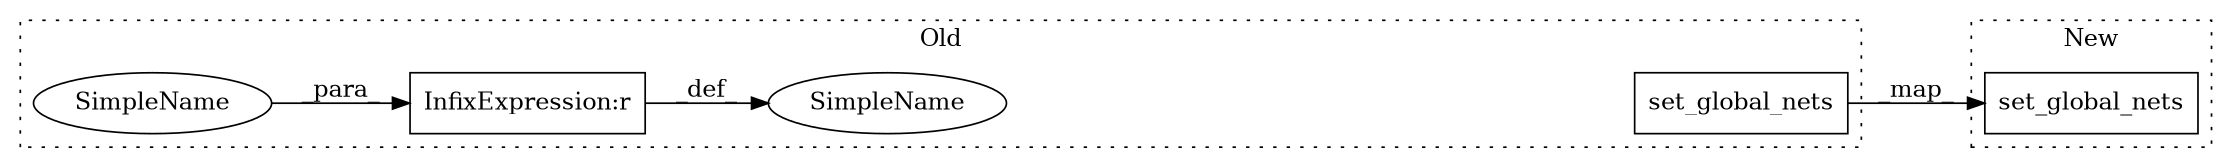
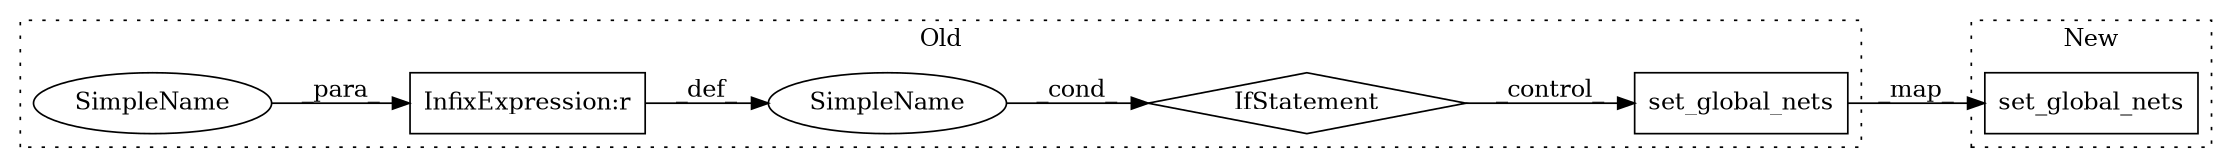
node "IfStatement": added
